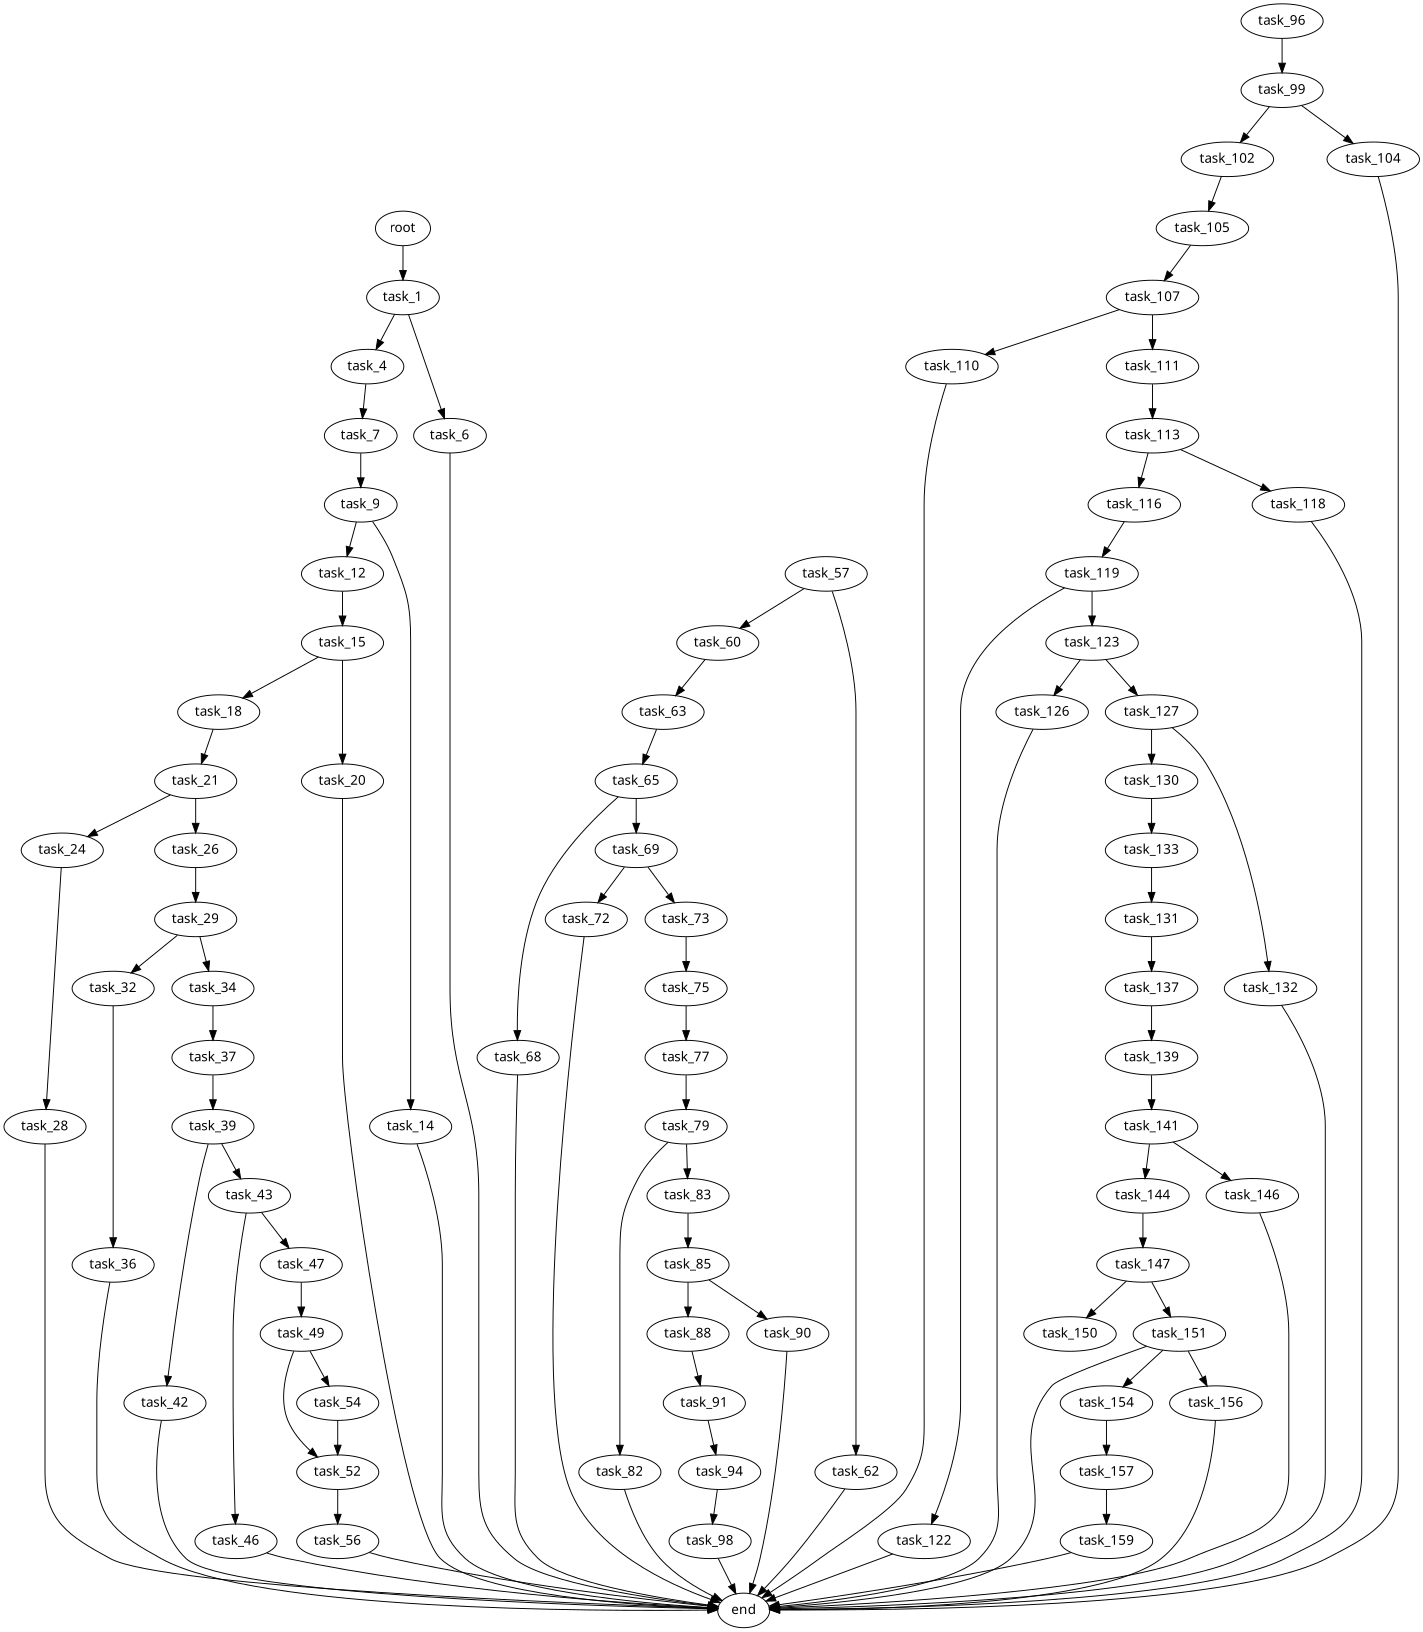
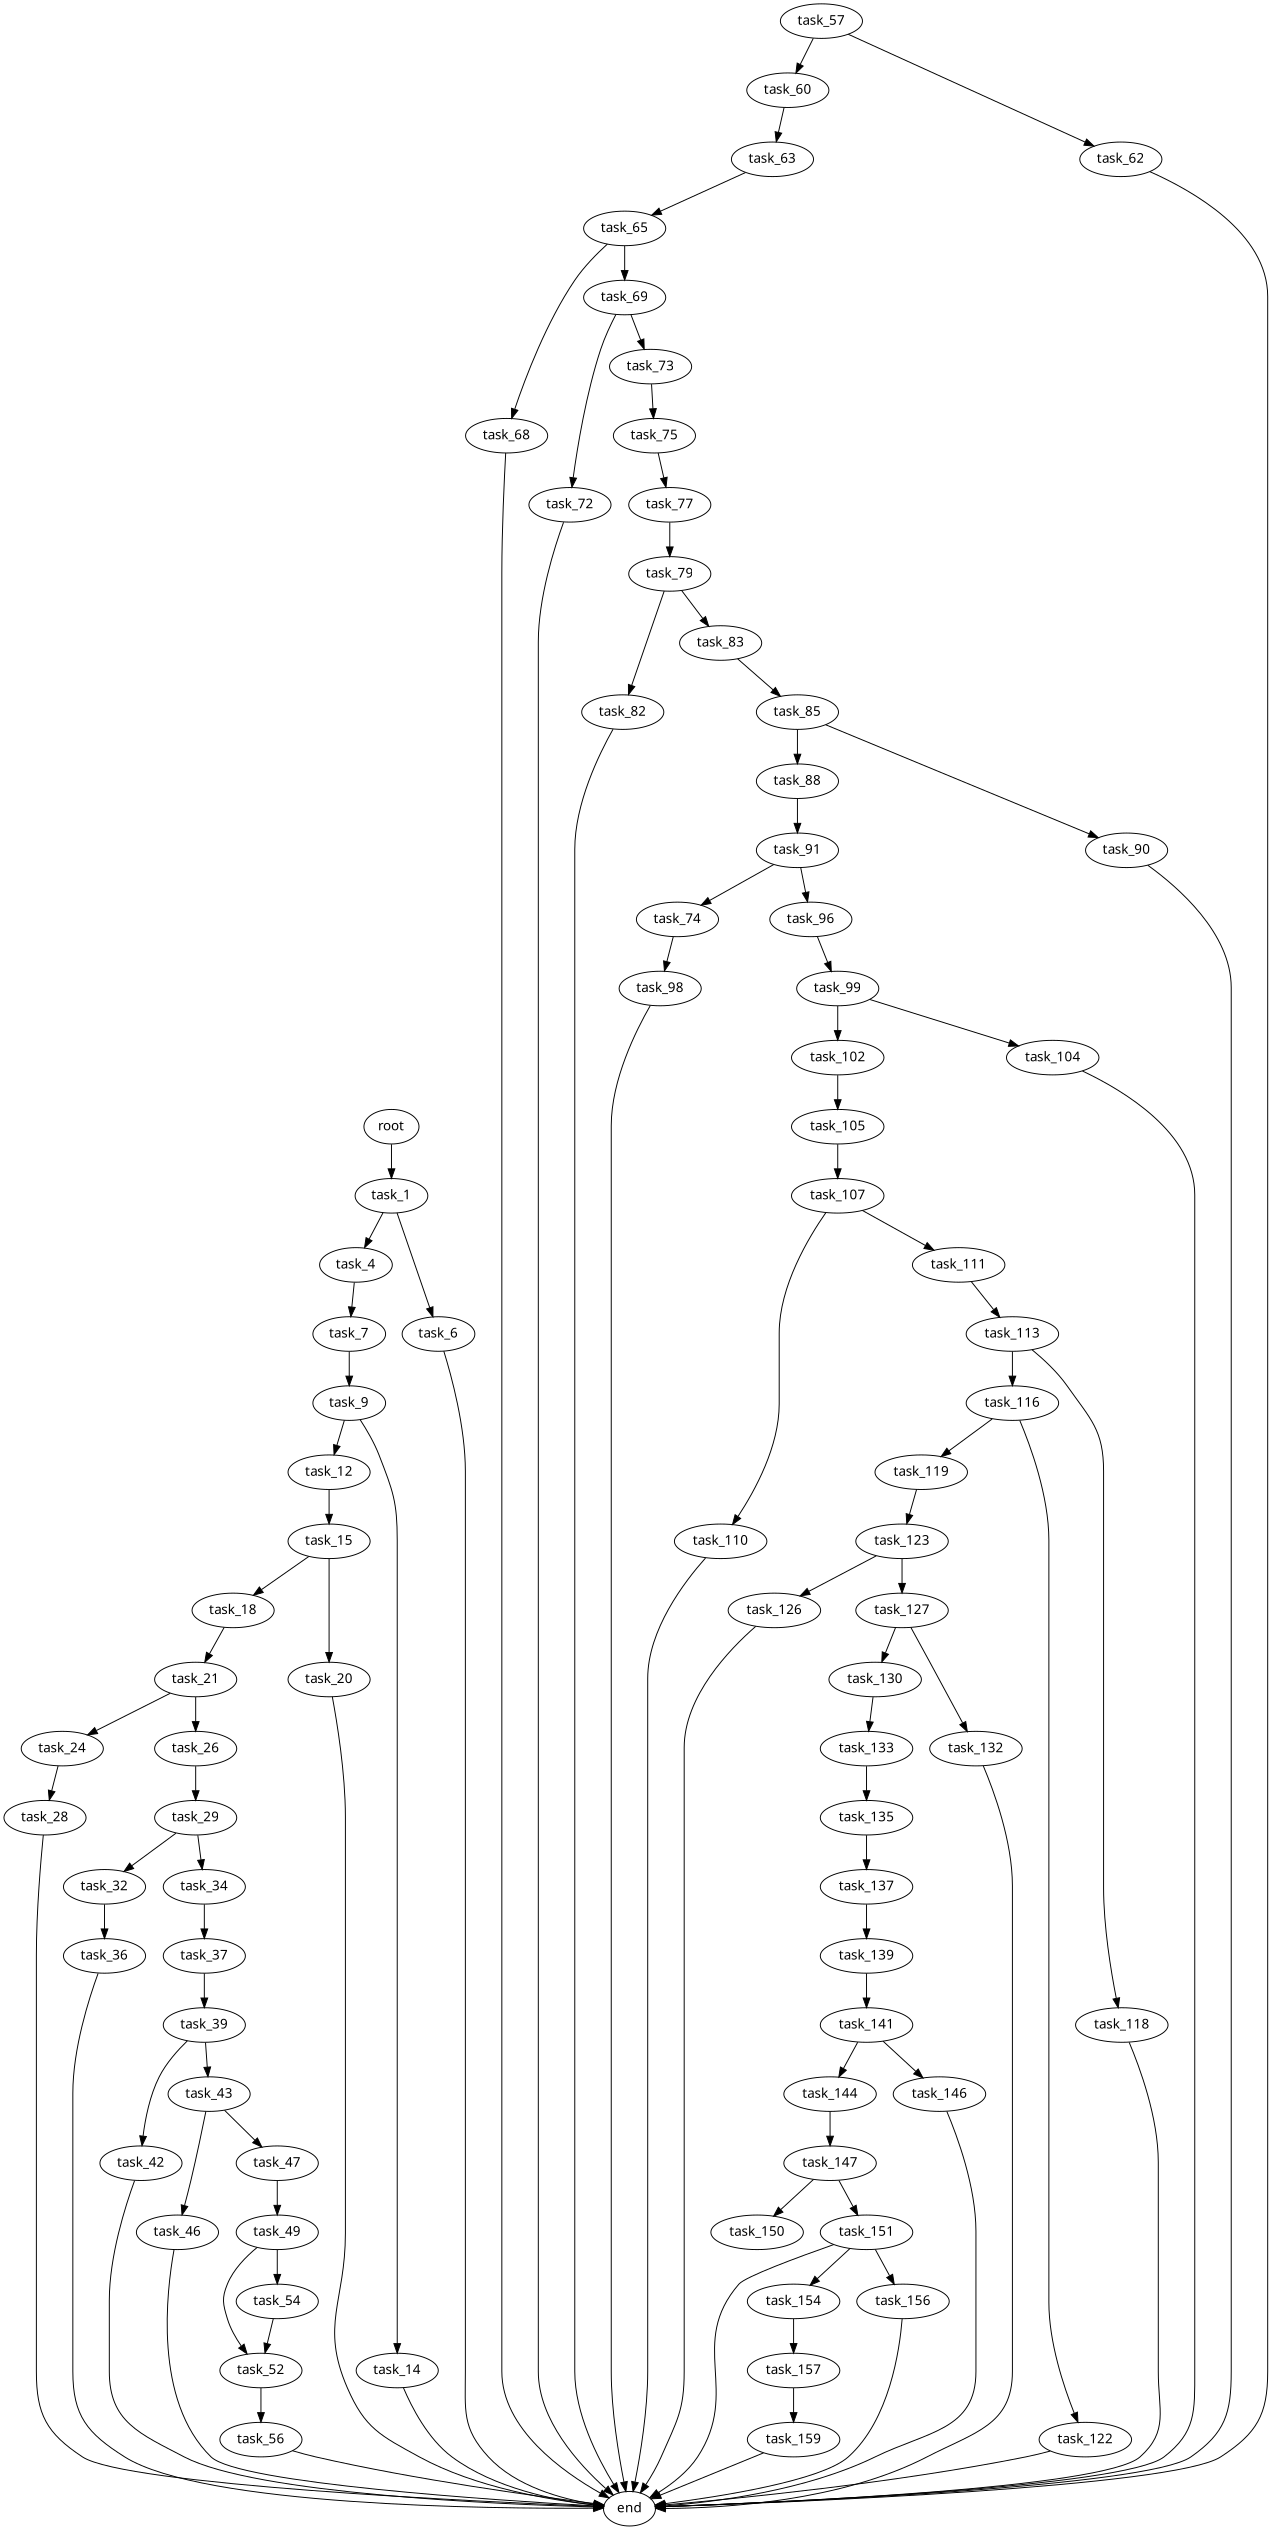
edge "task_91" -> "task_96": added
node "task_131": label "task_131" -> "task_135"
edge "task_119" -> "task_122": now "task_116" -> "task_122"
node "task_94": label "task_94" -> "task_74"
